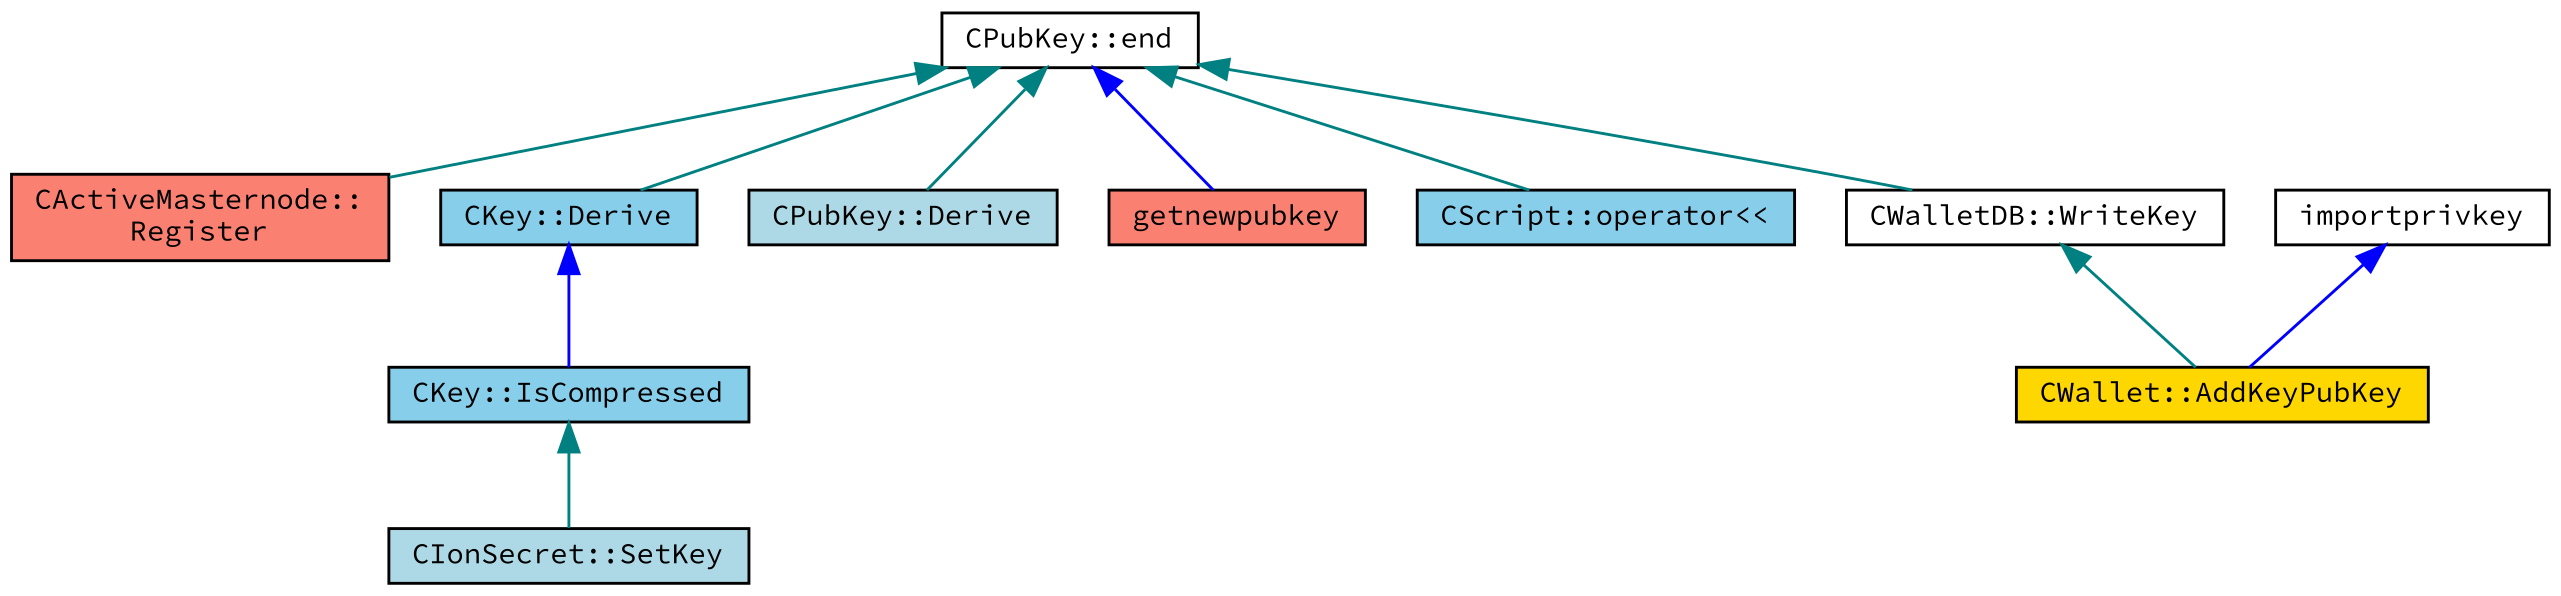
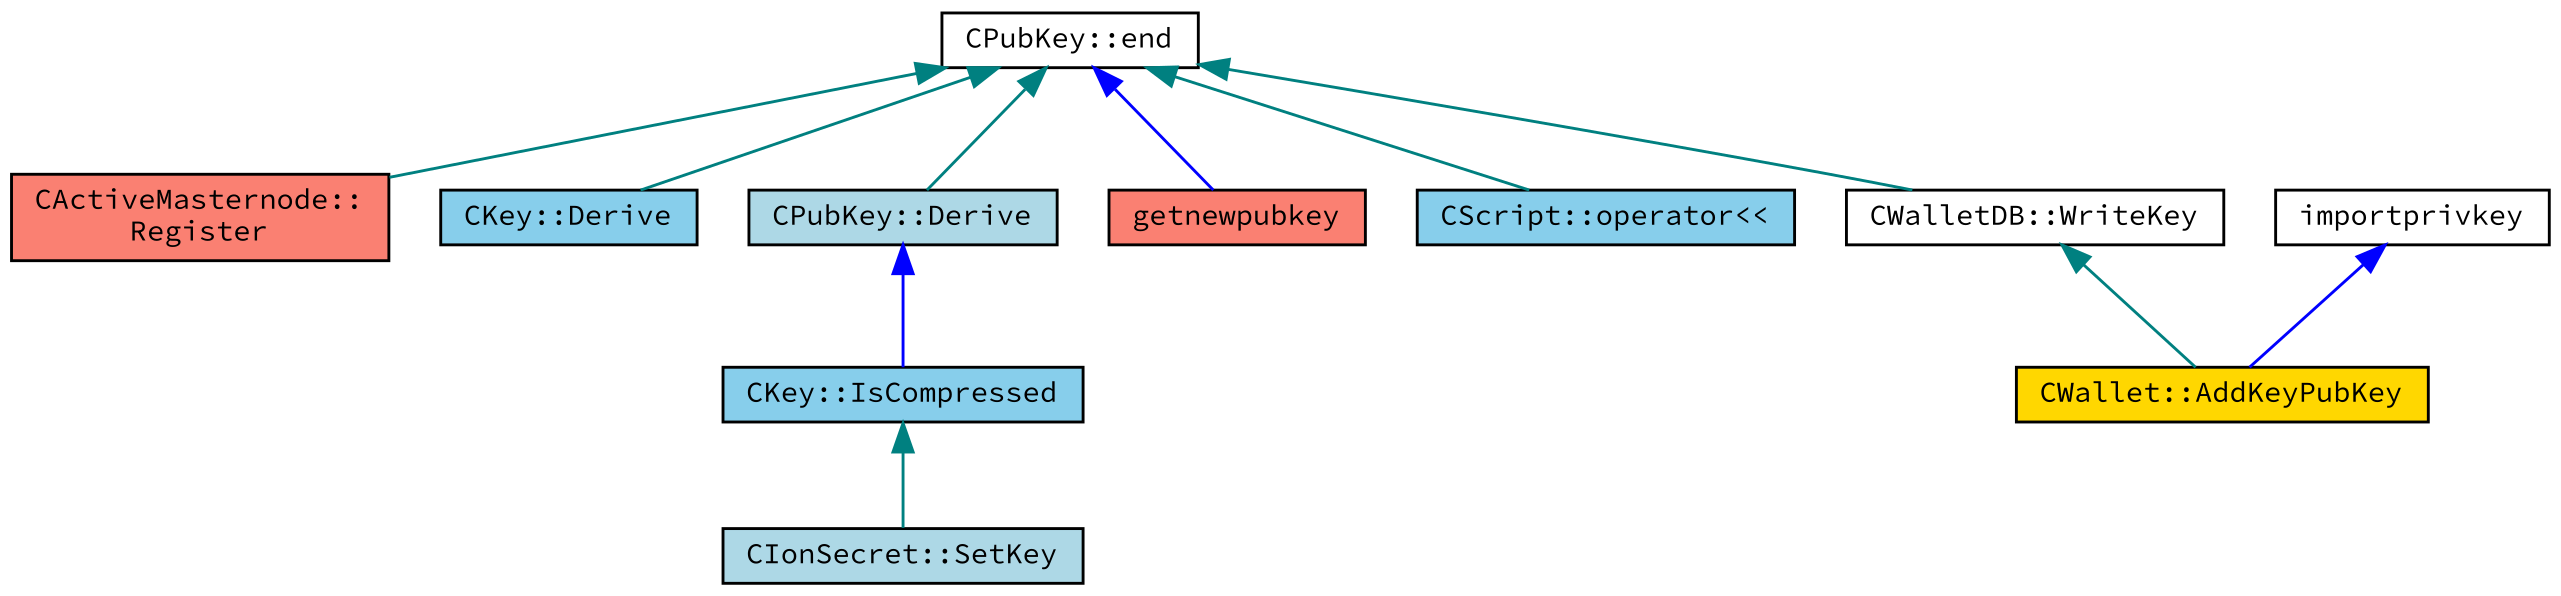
edge "CKey::IsCompressed" -> "CKey::Derive": now "CKey::IsCompressed" -> "CPubKey::Derive"
